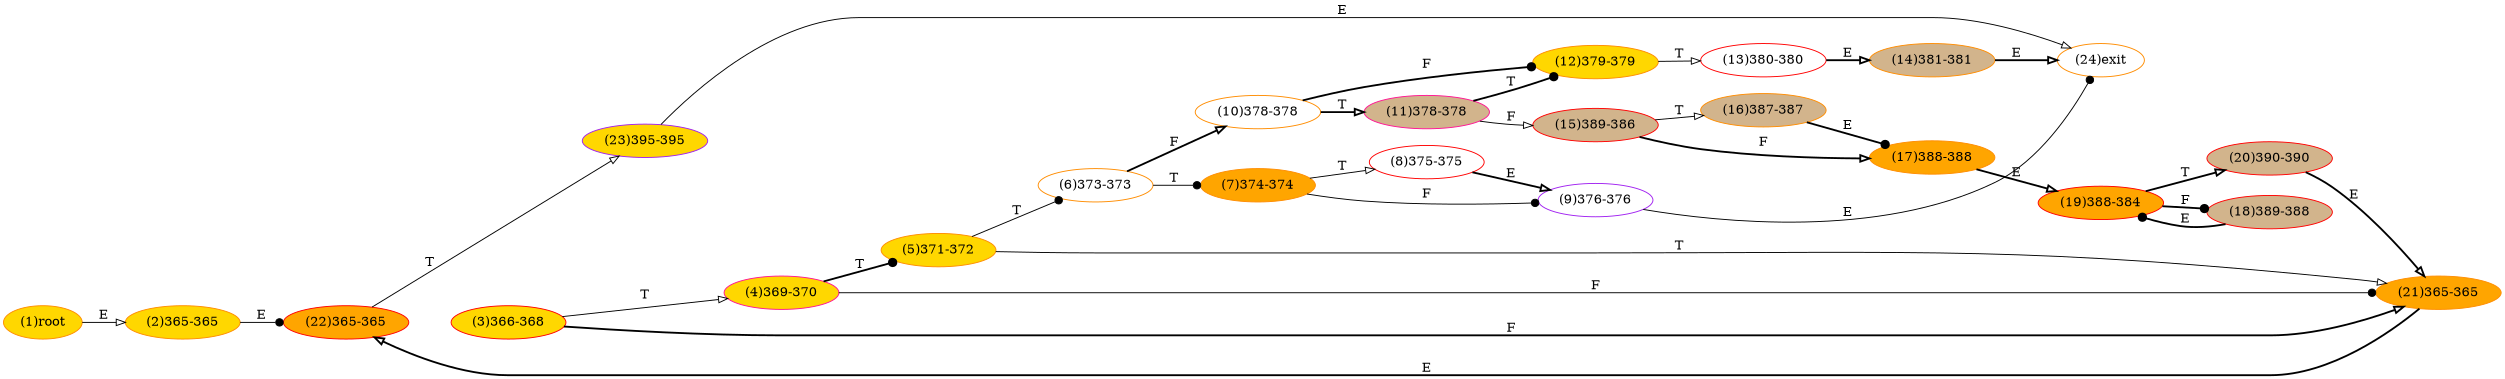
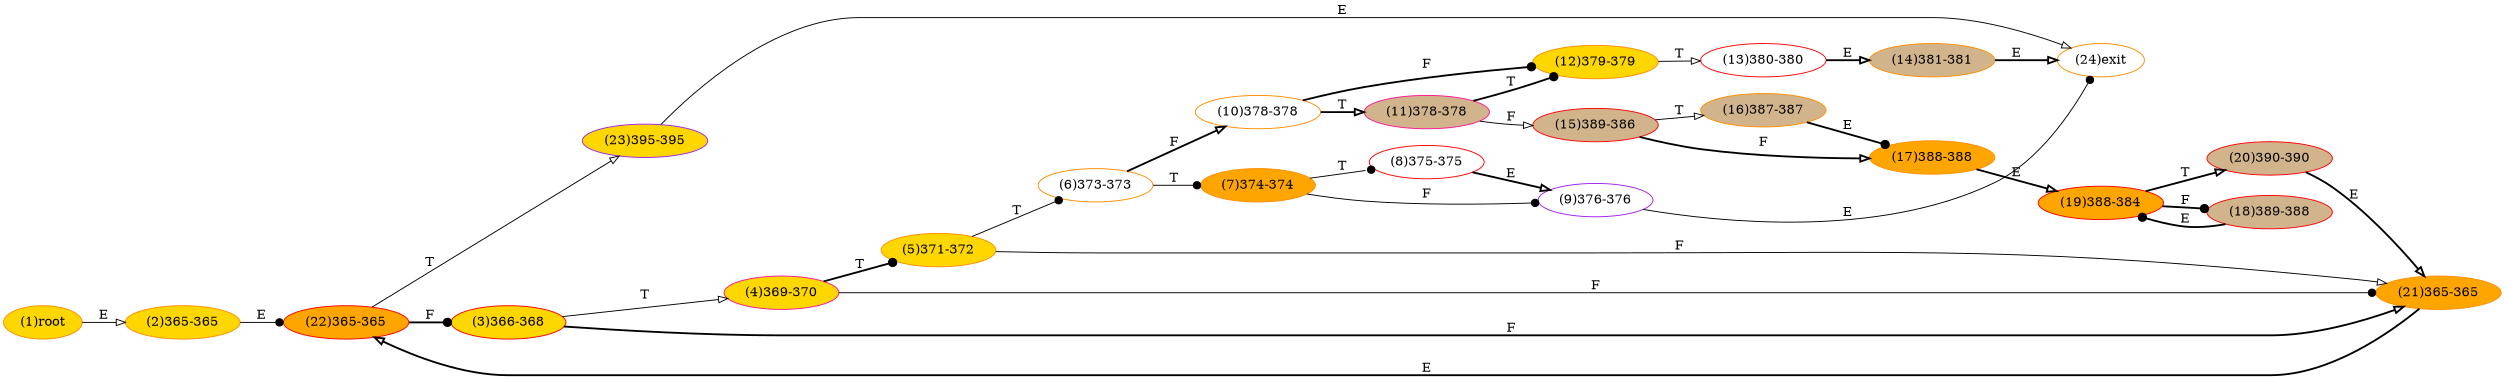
edge "(7)374-374" -> "(8)375-375": arrowhead onormal -> dot
edge "(5)371-372" -> "(21)365-365": label "T" -> "F"
edge "(22)365-365" -> "(3)366-368": added, label "F"
